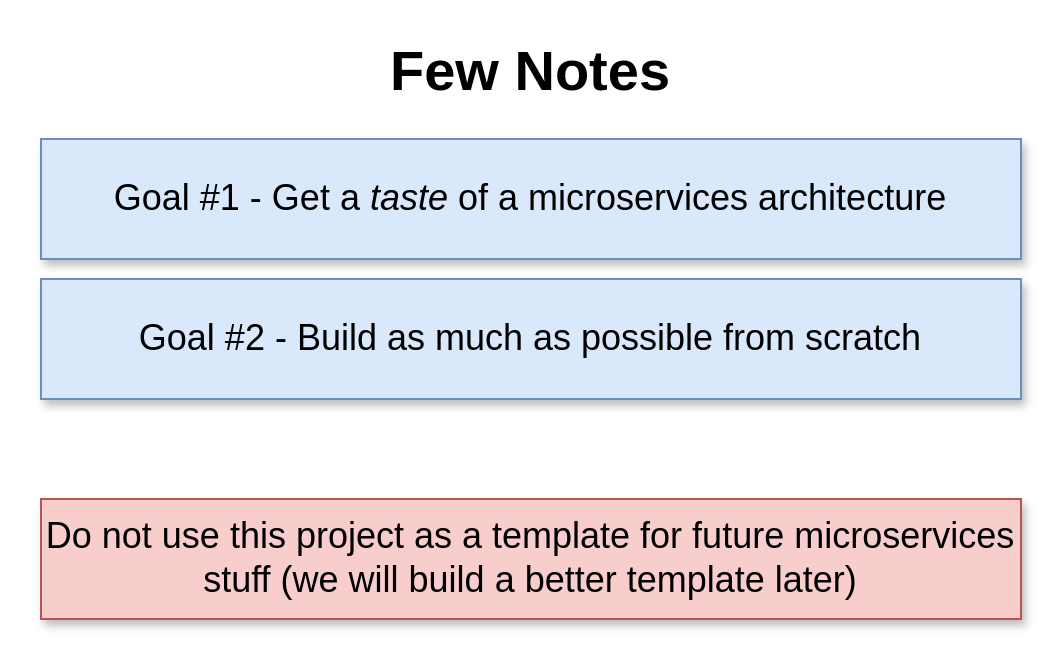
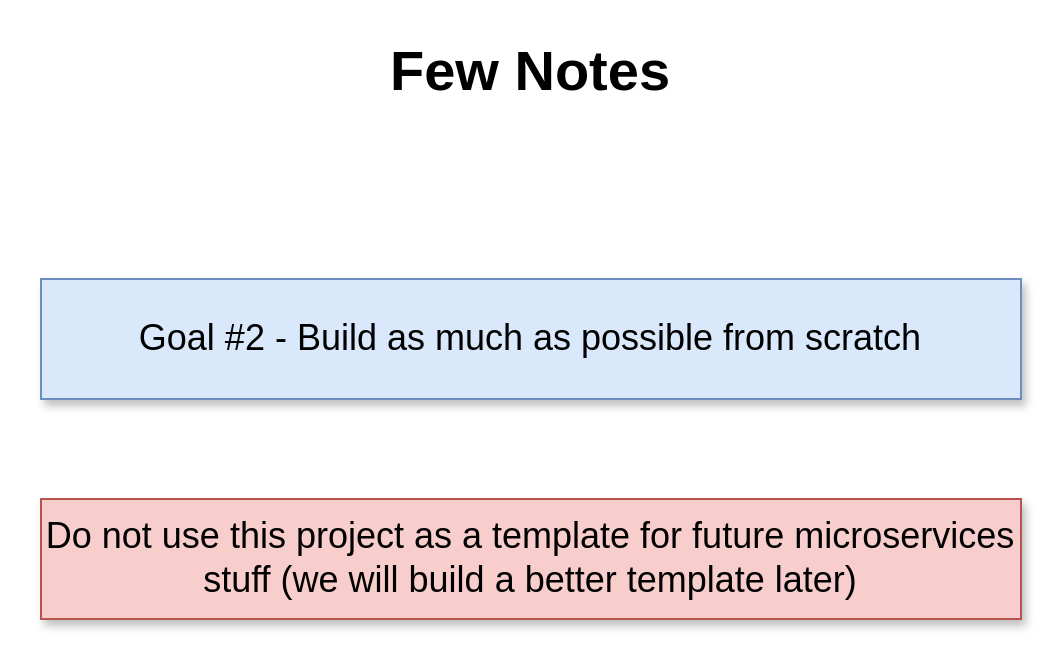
node "Goal #1 - Get a taste of a microservices architecture": removed
